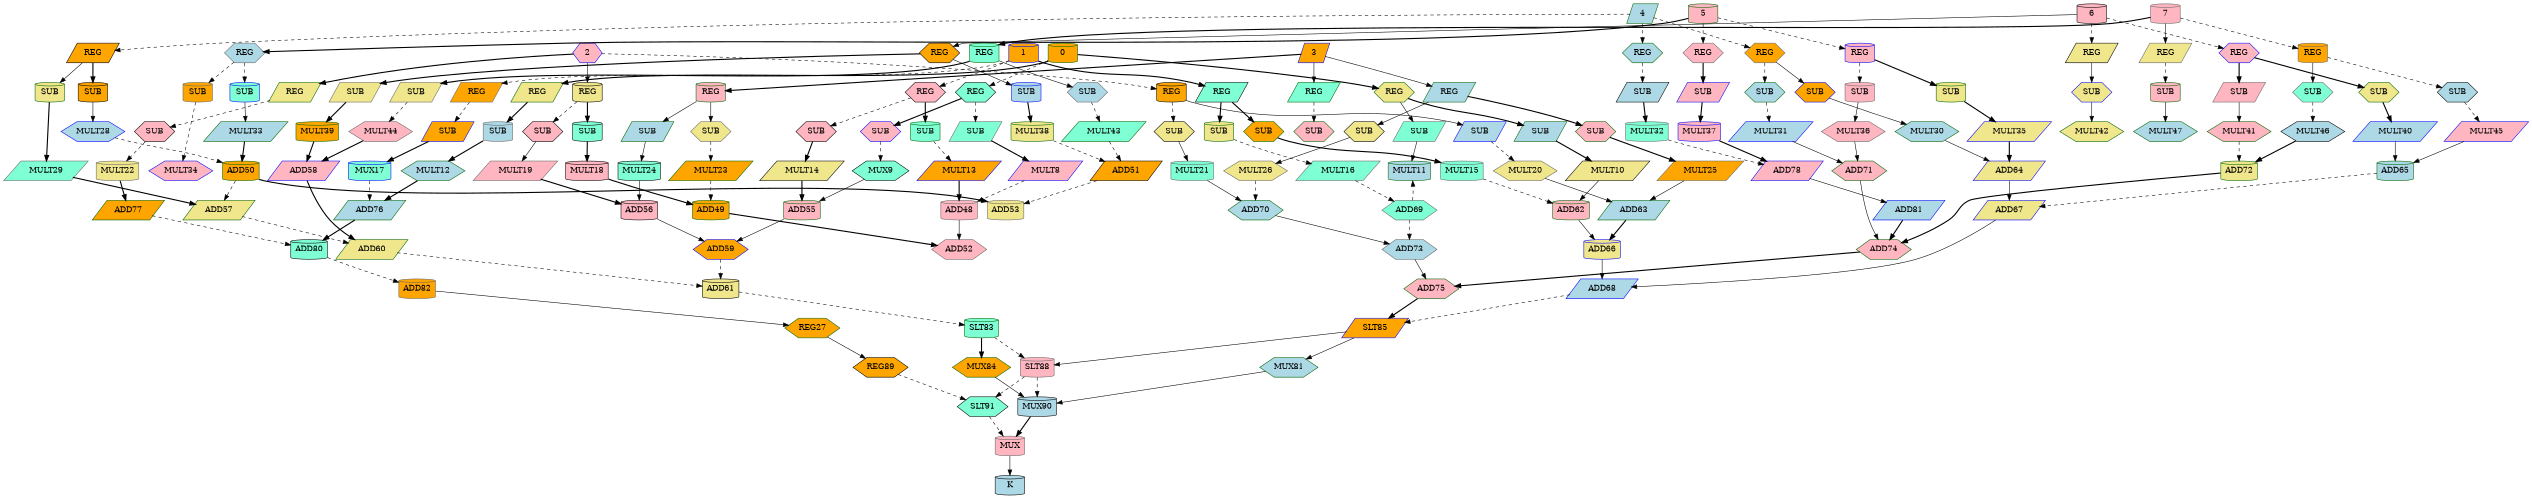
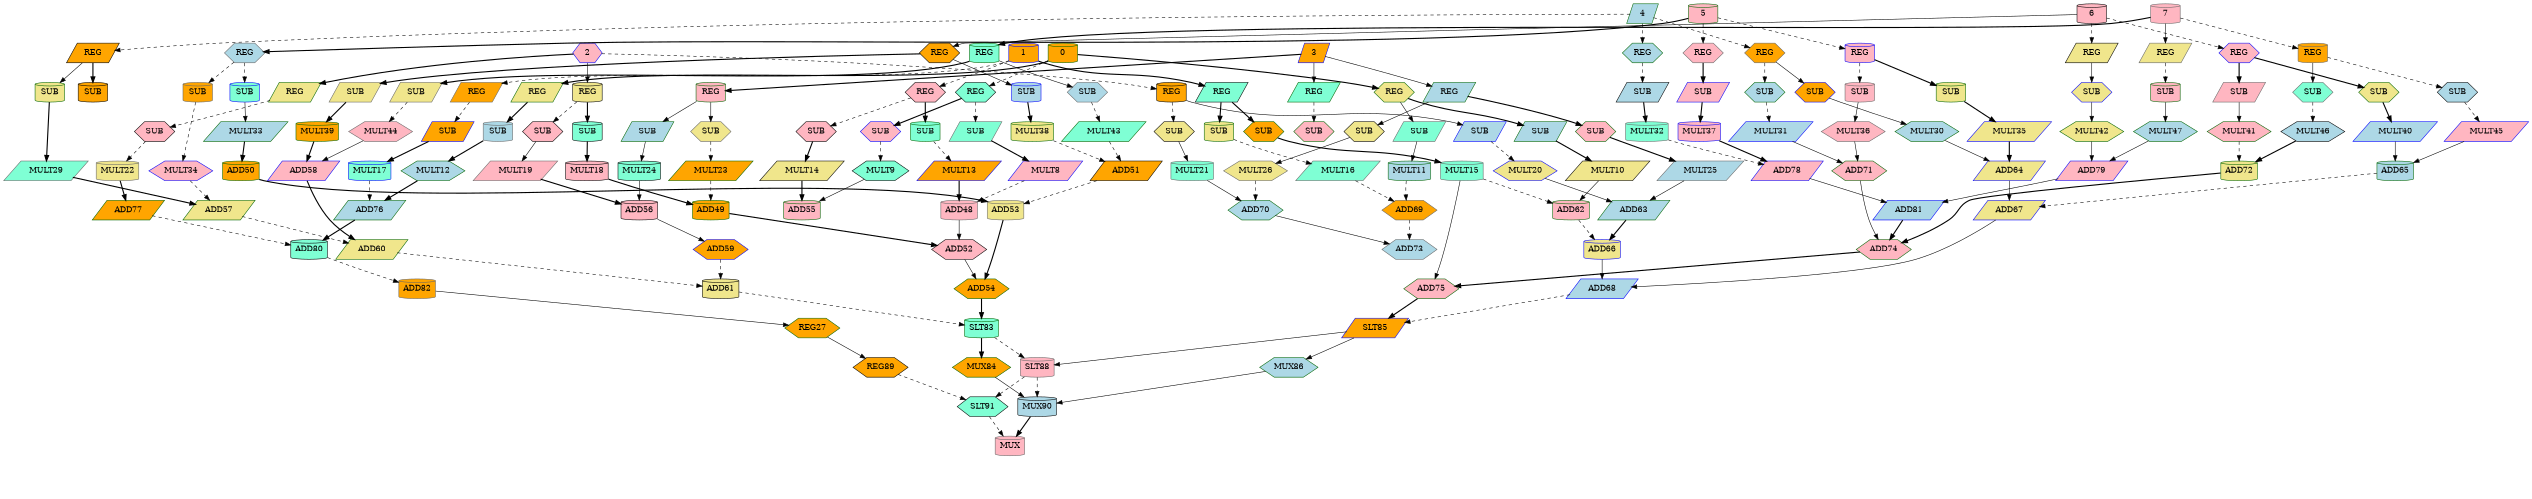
node "MULT28": removed
edge "MULT44" -> "ADD58": style bold -> solid
node "MUX17": label "MUX17" -> "MULT17"
node "MUX9": label "MUX9" -> "MULT9"
node "MULT20": color gray40 -> blue
node "MULT25": fillcolor orange -> lightblue
node "ADD79": added
edge "ADD50" -> "ADD57": now "MULT34" -> "ADD57"
edge "ADD69" -> "MULT11": reversed
node "ADD69": fillcolor aquamarine -> orange
edge "ADD62" -> "ADD66": style solid -> dashed
edge "ADD55" -> "ADD59": removed
node "ADD52": color gray40 -> black
edge "ADD73" -> "ADD75": now "MULT15" -> "ADD75"
node "ADD54": added
node "MUX81": label "MUX81" -> "MUX86"
node "K": removed
